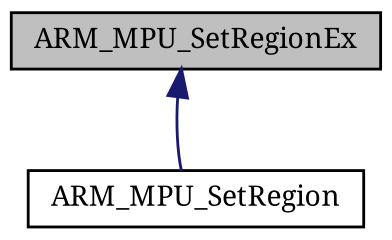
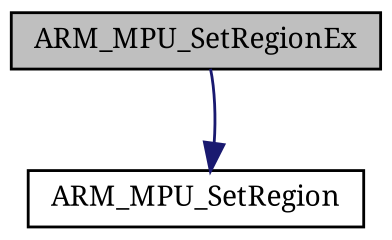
edge "ARM_MPU_SetRegion" -> "ARM_MPU_SetRegionEx": reversed
